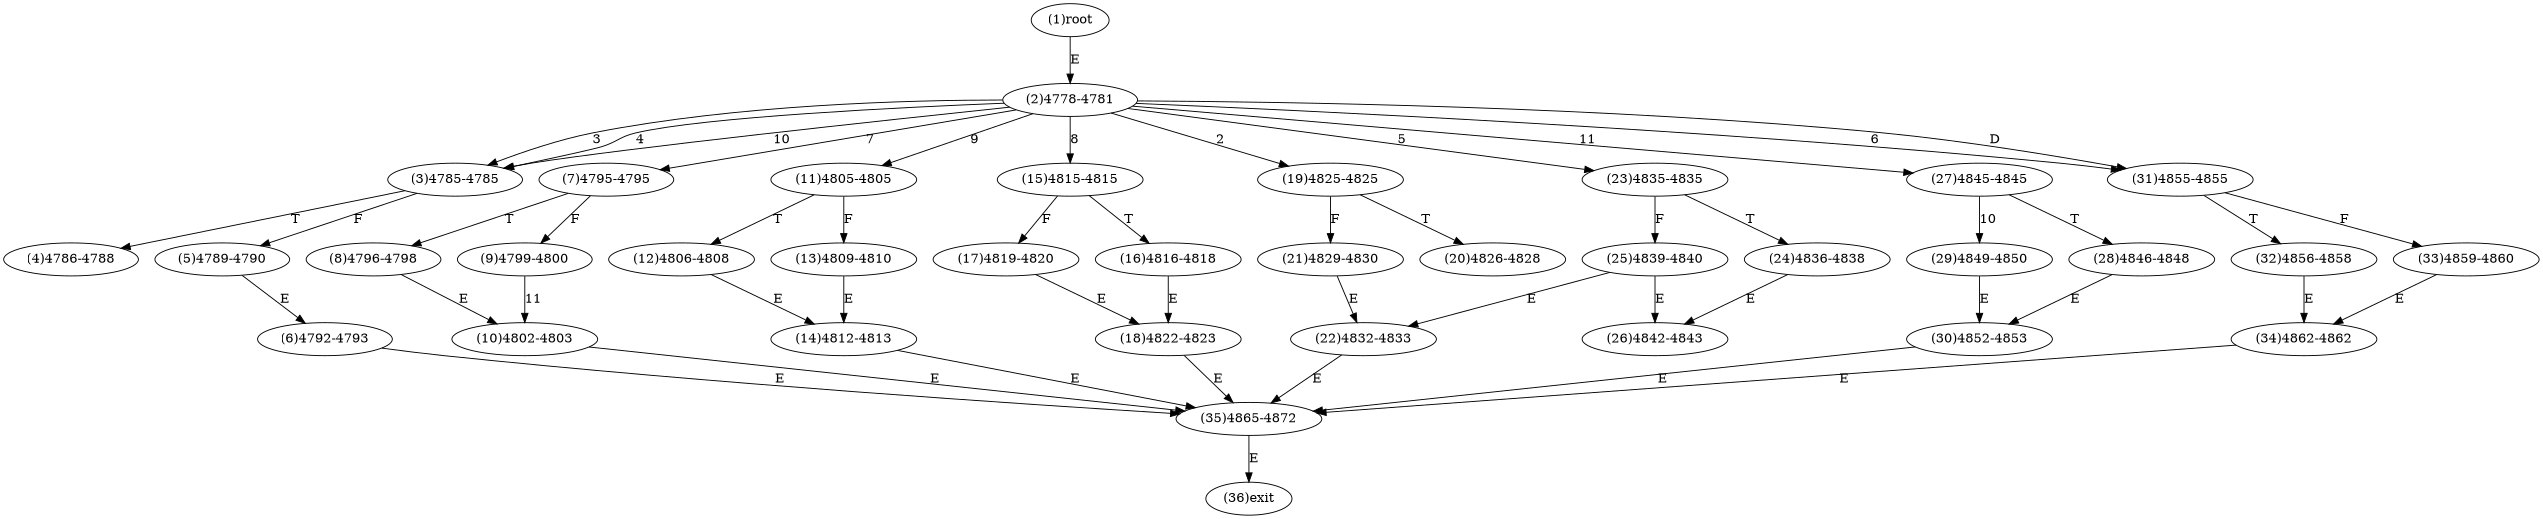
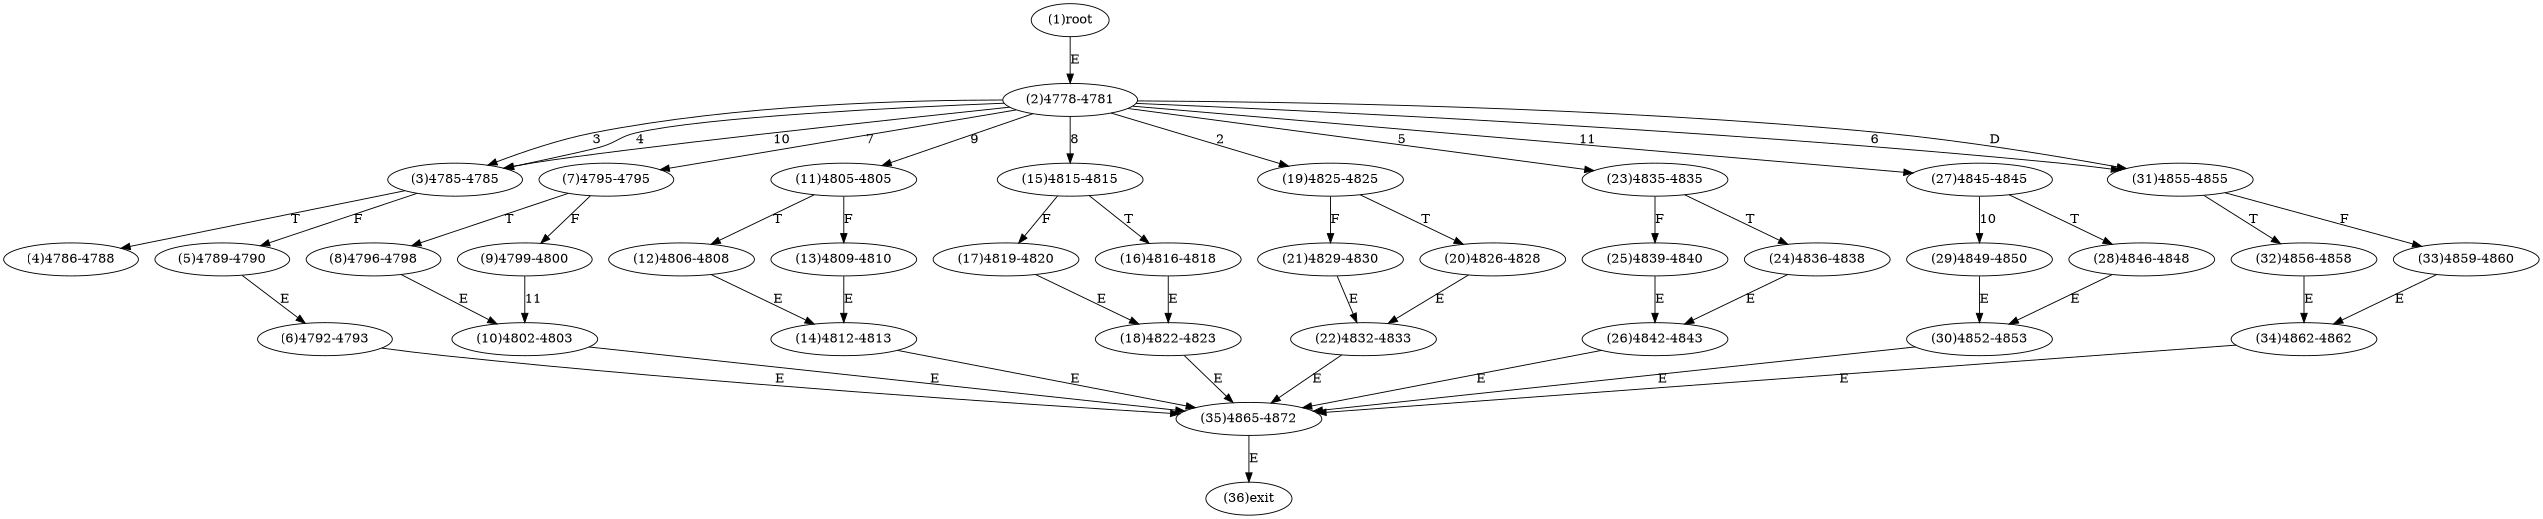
edge "(25)4839-4840" -> "(22)4832-4833": now "(20)4826-4828" -> "(22)4832-4833"
edge "(26)4842-4843" -> "(35)4865-4872": added, label "E"
